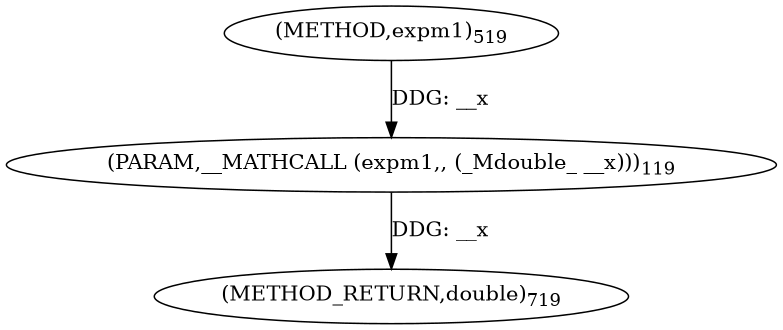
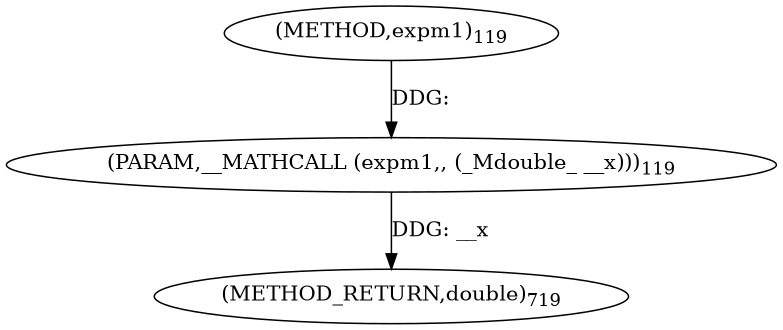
node "(METHOD,expm1)": text "519" -> "119"
edge "(METHOD,expm1)" -> "(PARAM,__MATHCALL (expm1,, (_Mdouble_ __x)))": label "DDG: __x" -> "DDG: "
